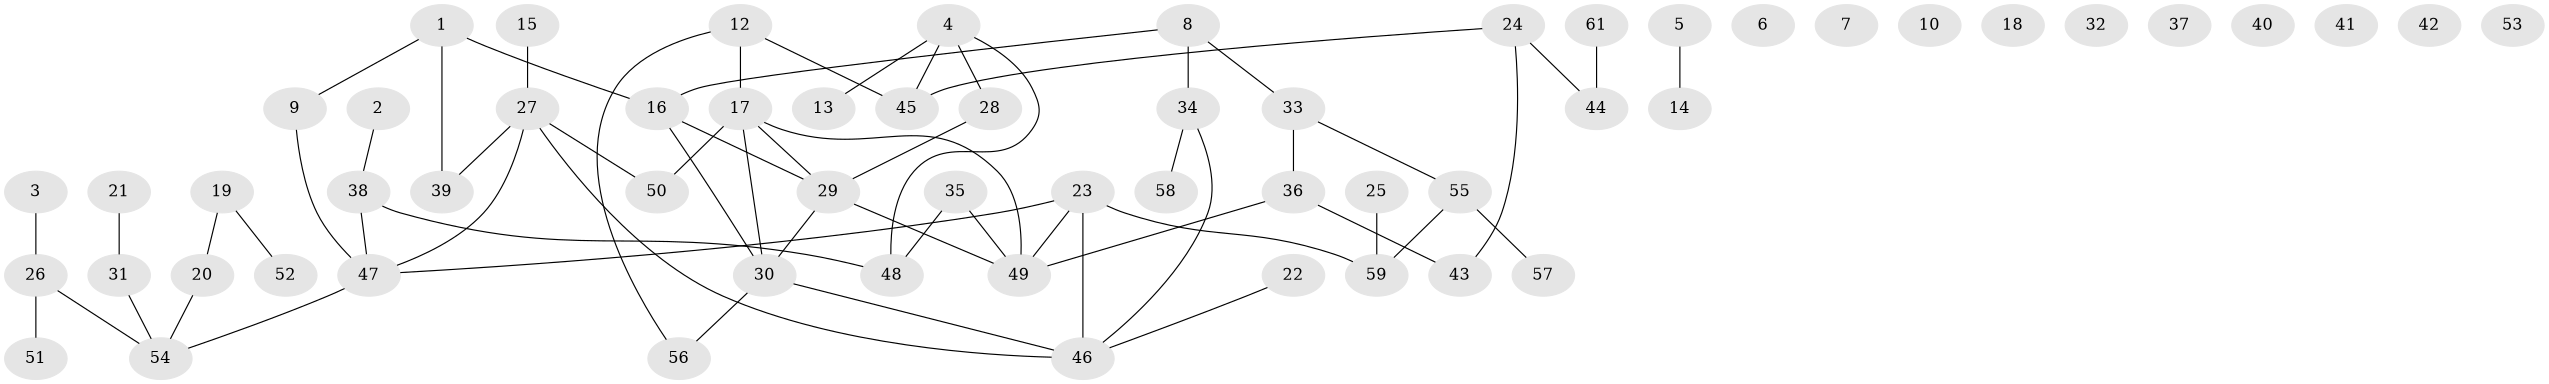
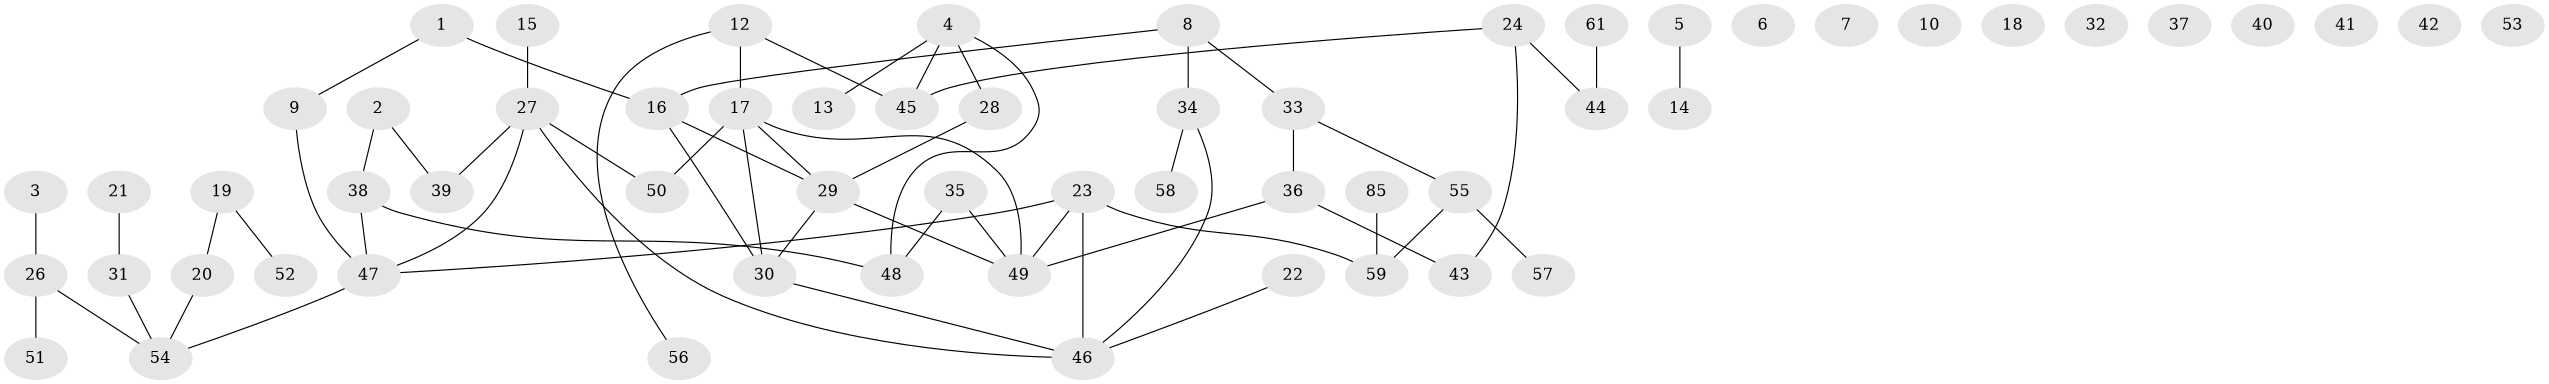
edge "1" -- "39": now "2" -- "39"
node "25": label "25" -> "85"
edge "30" -- "56": removed
